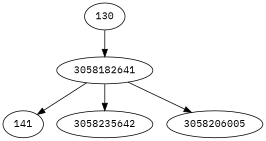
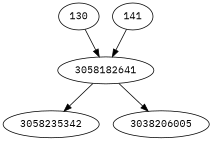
edge "3058182641" -> "141": reversed
node "3058235642": label "3058235642" -> "3058235342"
node "3058206005": label "3058206005" -> "3038206005"
